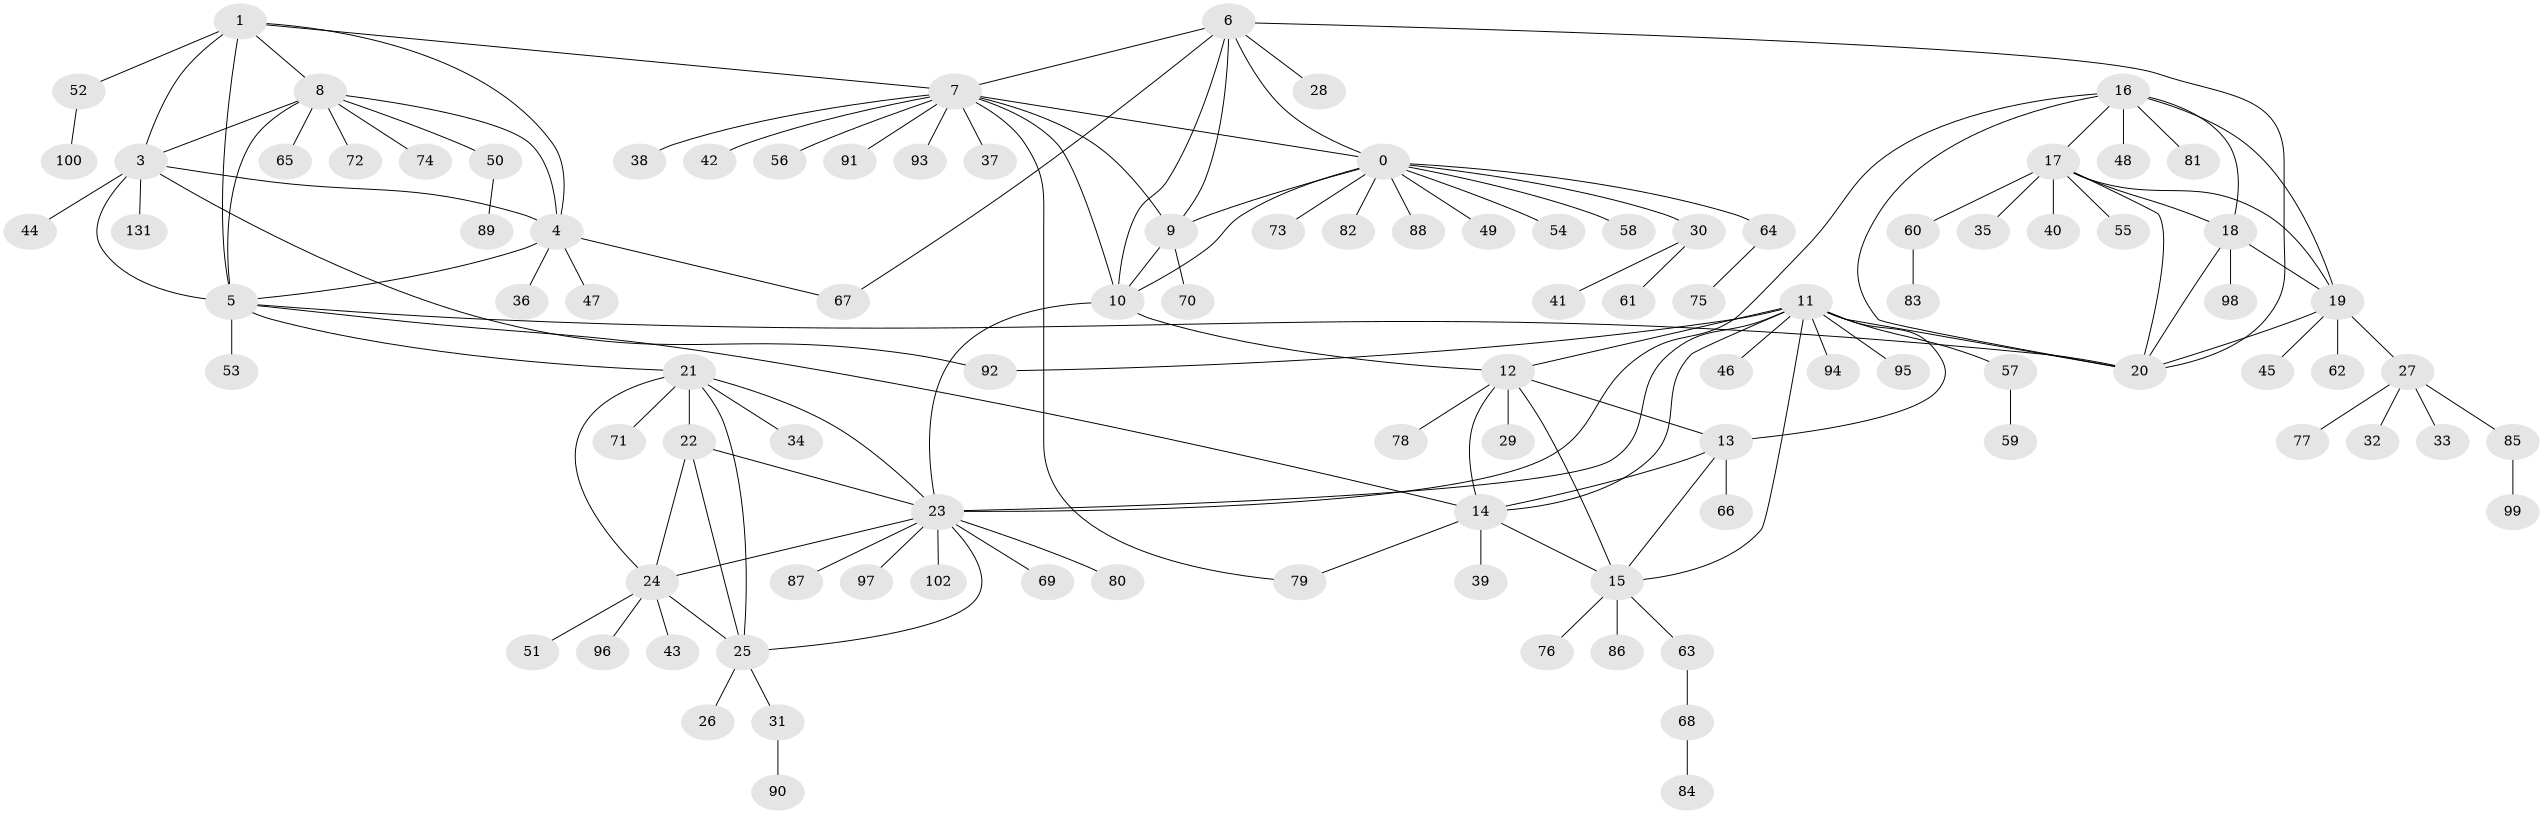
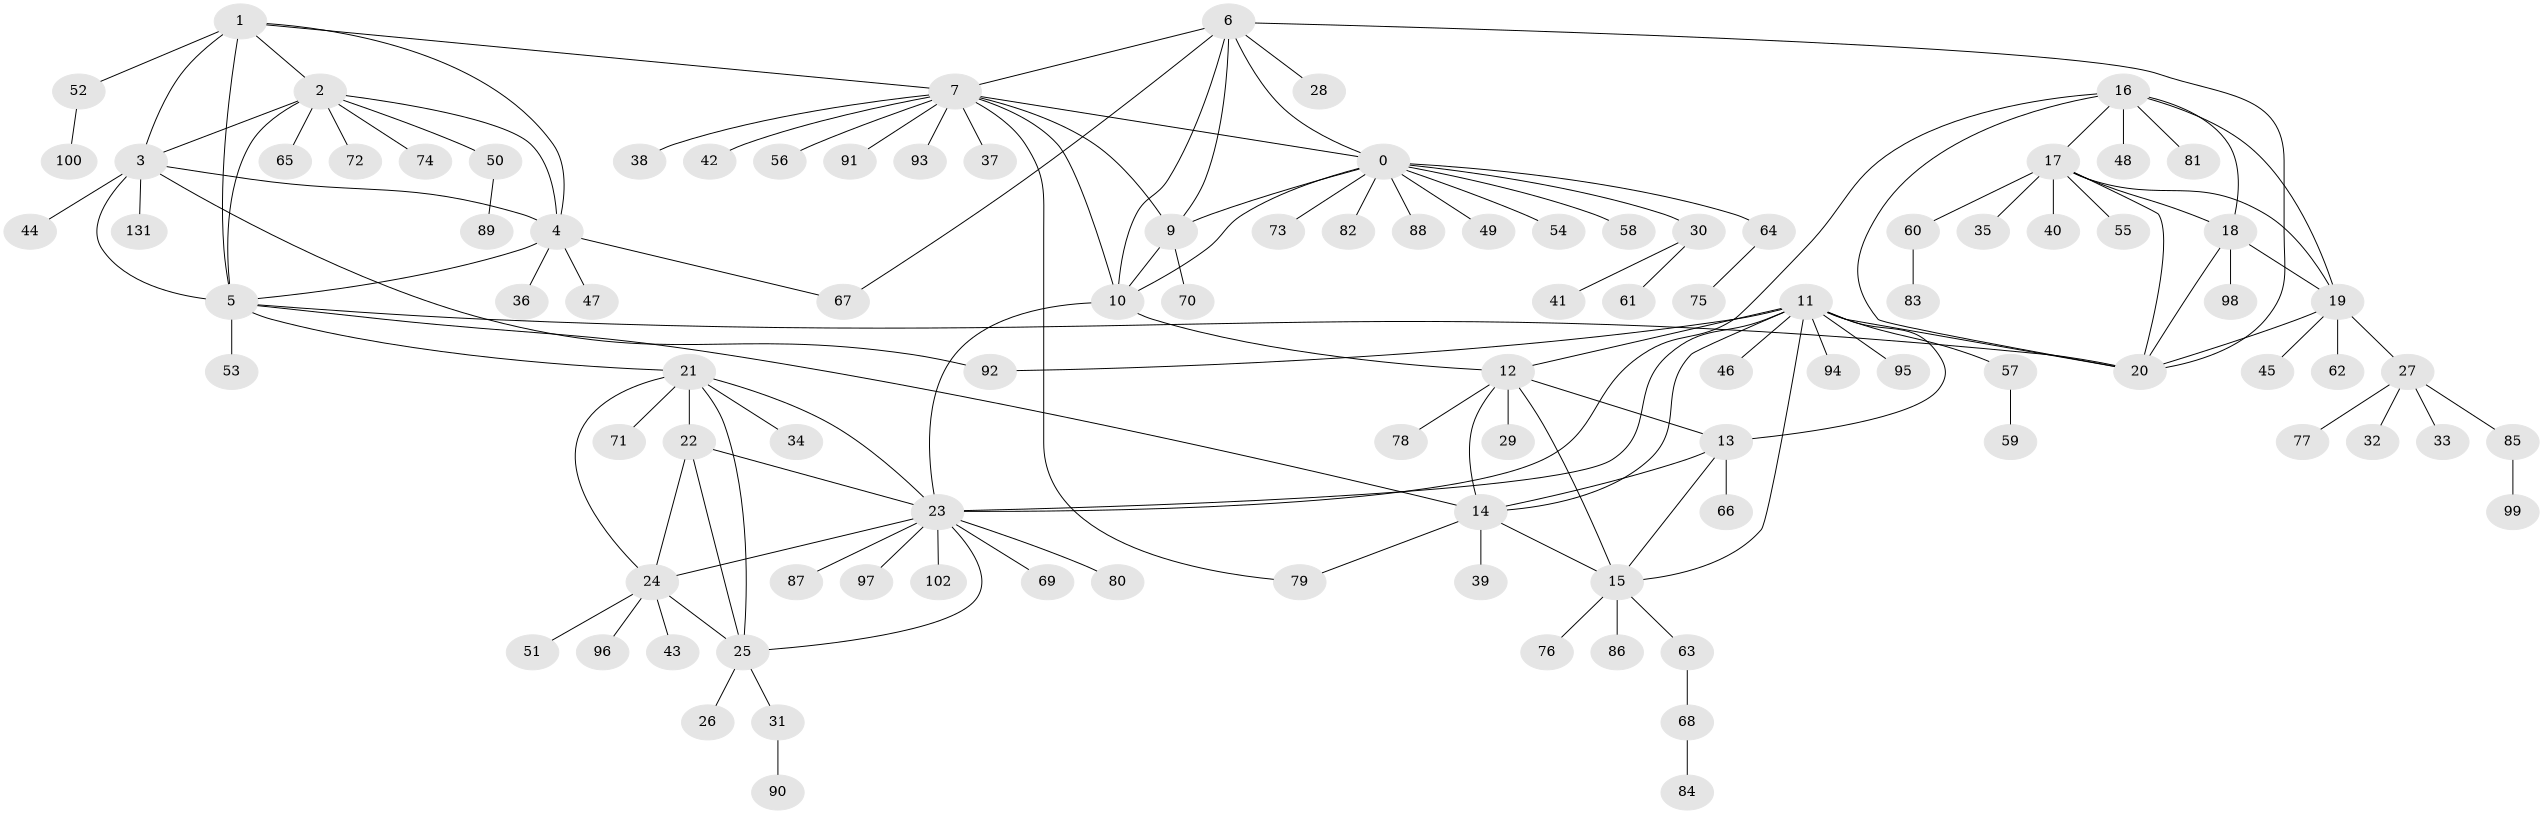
node "8": label "8" -> "2"
